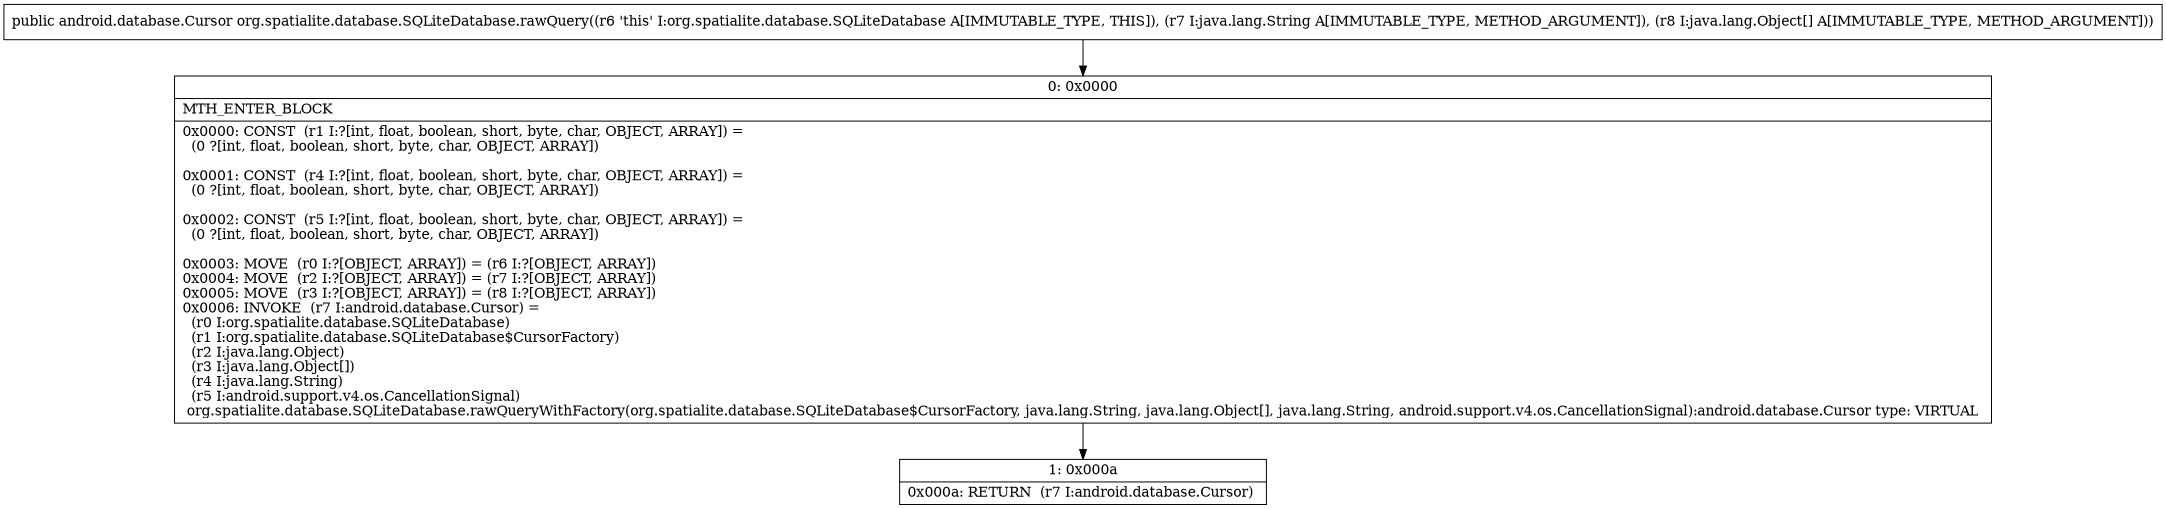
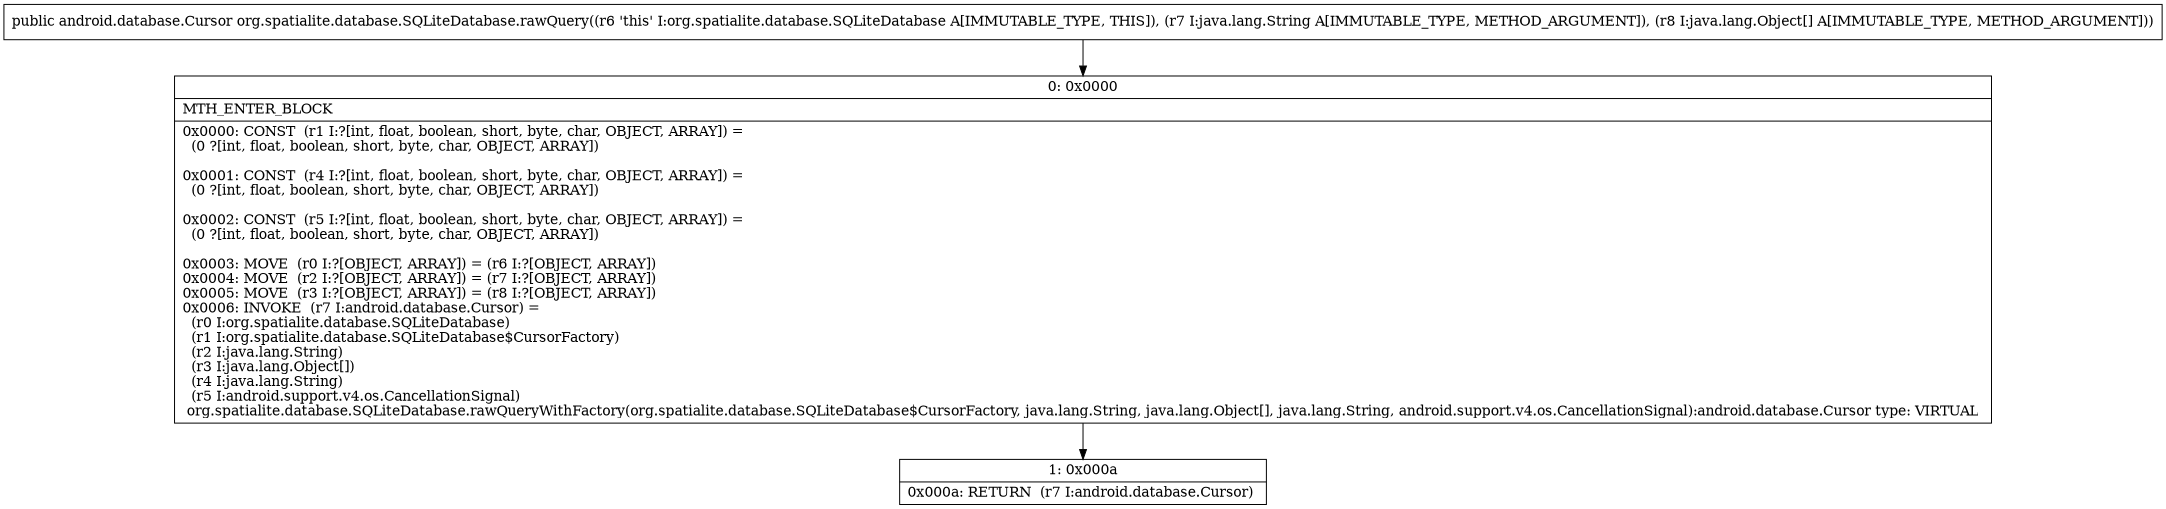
node "0: 0x0000": text "(r2 I:java.lang.Object)" -> "(r2 I:java.lang.String)"
